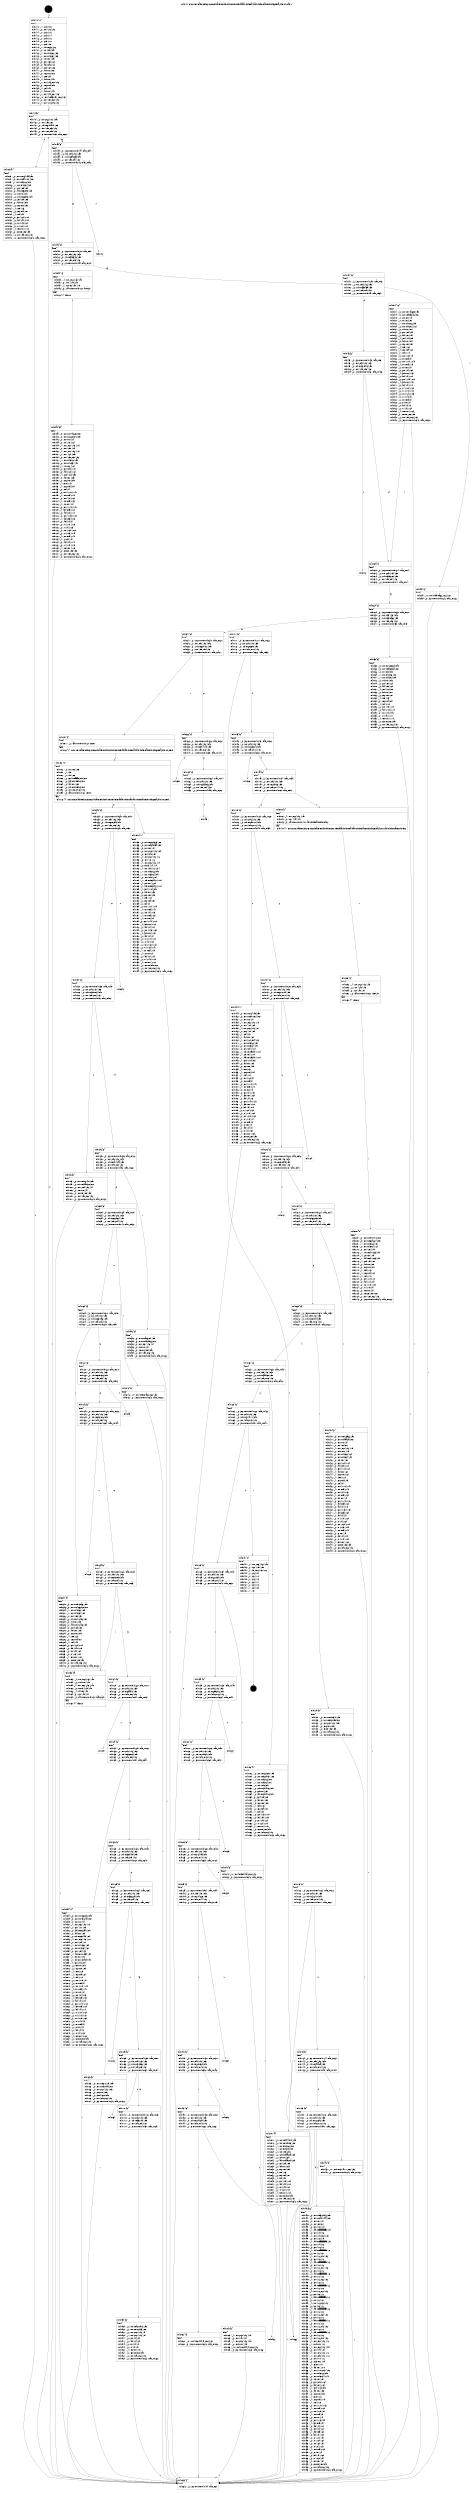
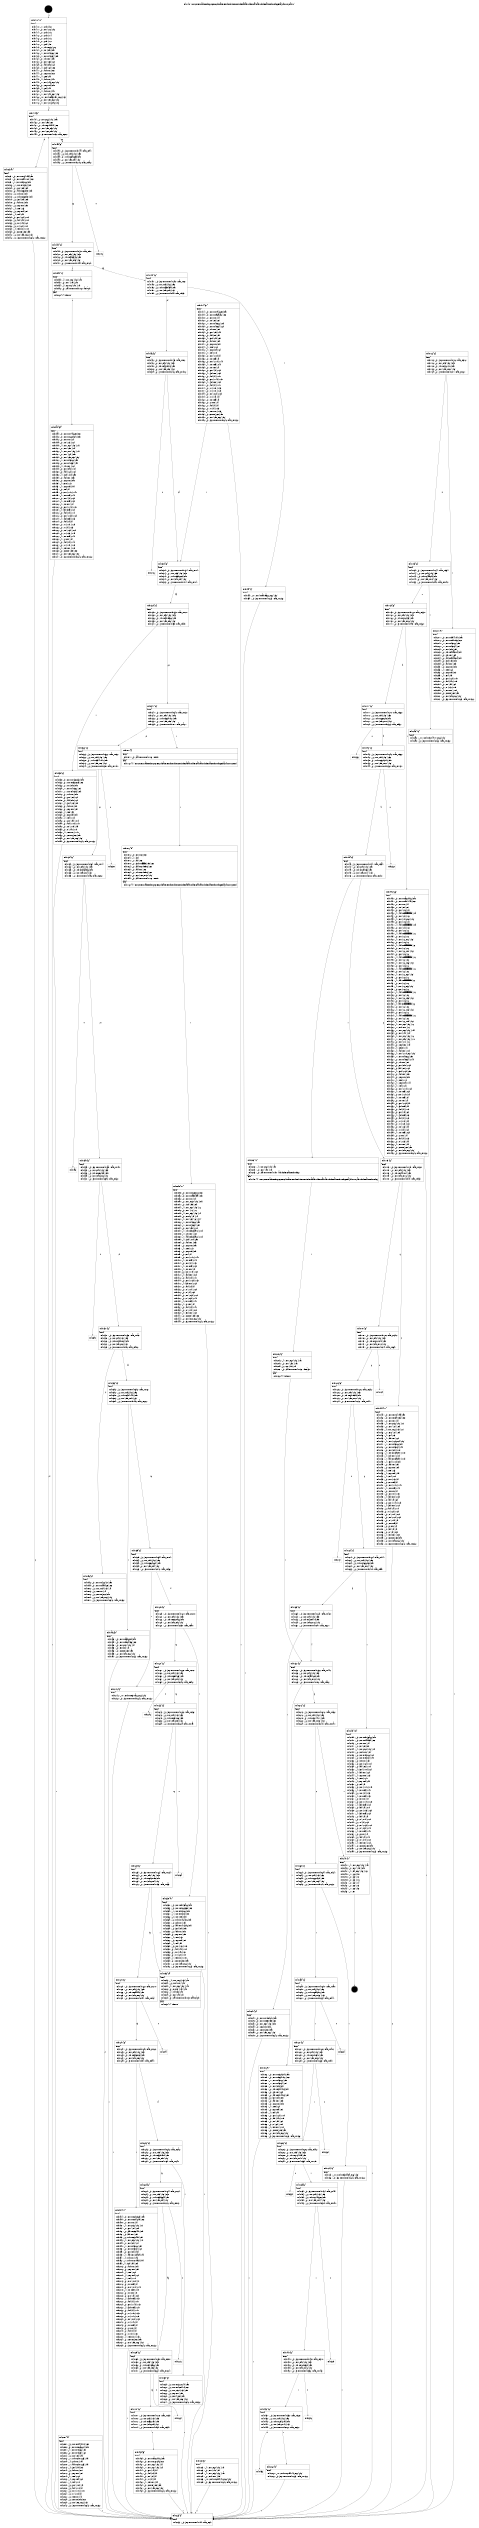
edge "0x401e76 [40]" -> "0x40159b [28]": now "0x40157f [28]" -> "0x40159b [28]"
edge "0x4020d8 [15]" -> "0x4020e7 [97]": now "0x4020d8 [15]" -> "0x401857 [28]"
edge "0x40175b [28]" -> "0x402363": now "0x40175b [28]" -> "0x401777 [28]"
